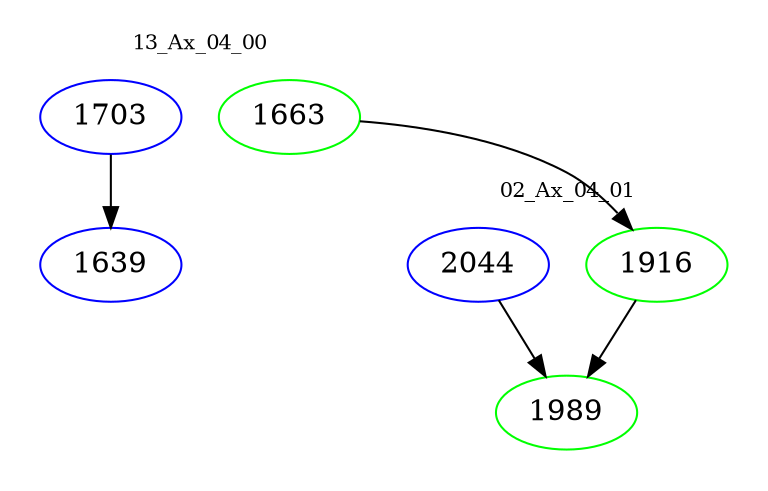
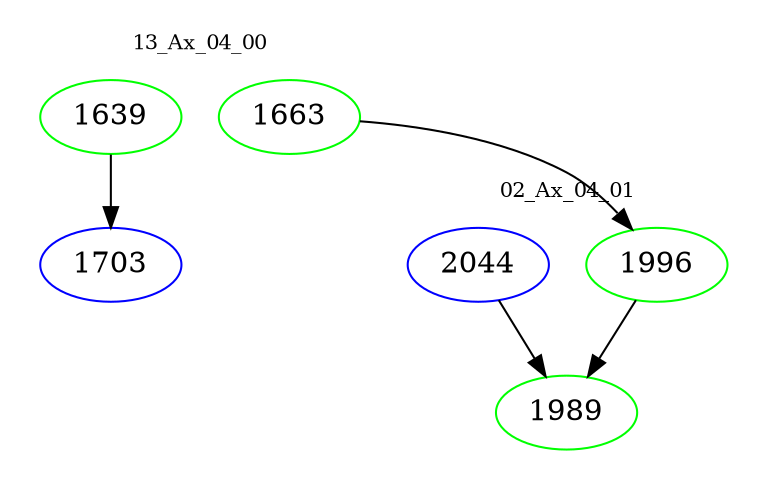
edge "1703" -> "1639": reversed
node "1639": color blue -> green
node "1916": label "1916" -> "1996"
